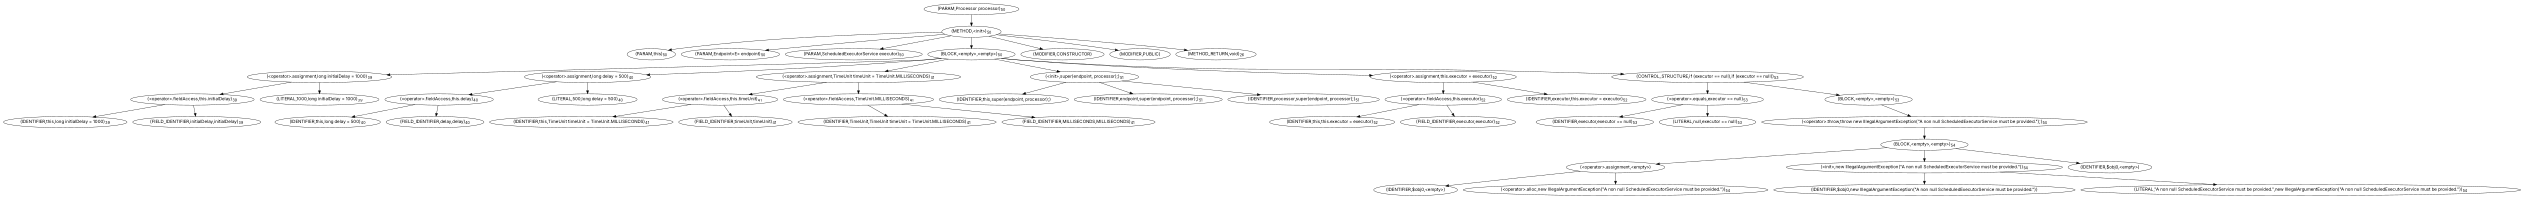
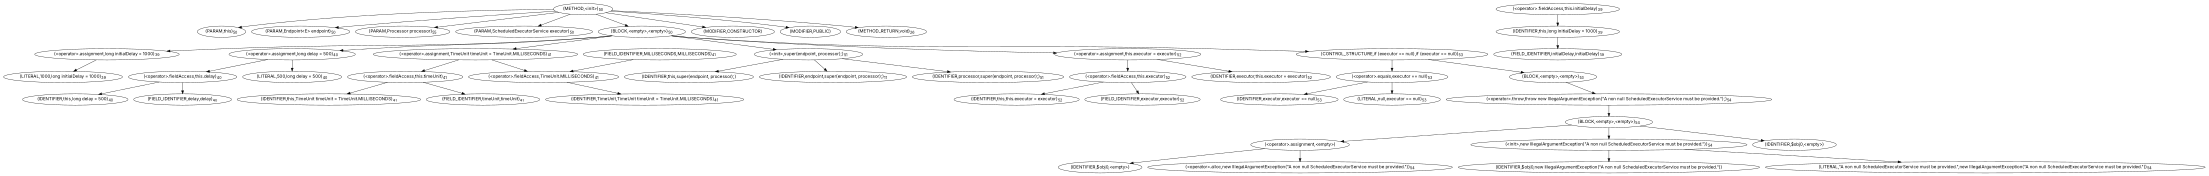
node "(PARAM,Processor processor)": text "50" -> "55"
edge "(PARAM,Processor processor)" -> "(METHOD,<init>)": reversed
edge "(<operator>.assignment,long initialDelay = 1000)" -> "(<operator>.fieldAccess,this.initialDelay)": removed
node "(IDENTIFIER,endpoint,super(endpoint, processor);)": text "51" -> "11"
edge "(<operator>.fieldAccess,this.initialDelay)" -> "(FIELD_IDENTIFIER,initialDelay,initialDelay)": now "(IDENTIFIER,this,long initialDelay = 1000)" -> "(FIELD_IDENTIFIER,initialDelay,initialDelay)"
edge "(<operator>.fieldAccess,TimeUnit.MILLISECONDS)" -> "(FIELD_IDENTIFIER,MILLISECONDS,MILLISECONDS)": reversed
